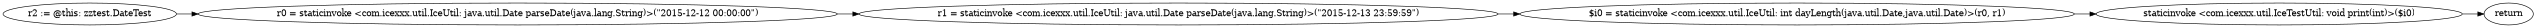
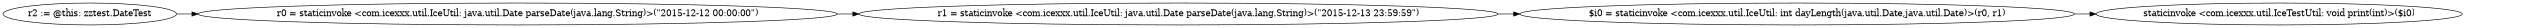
node "return": removed
